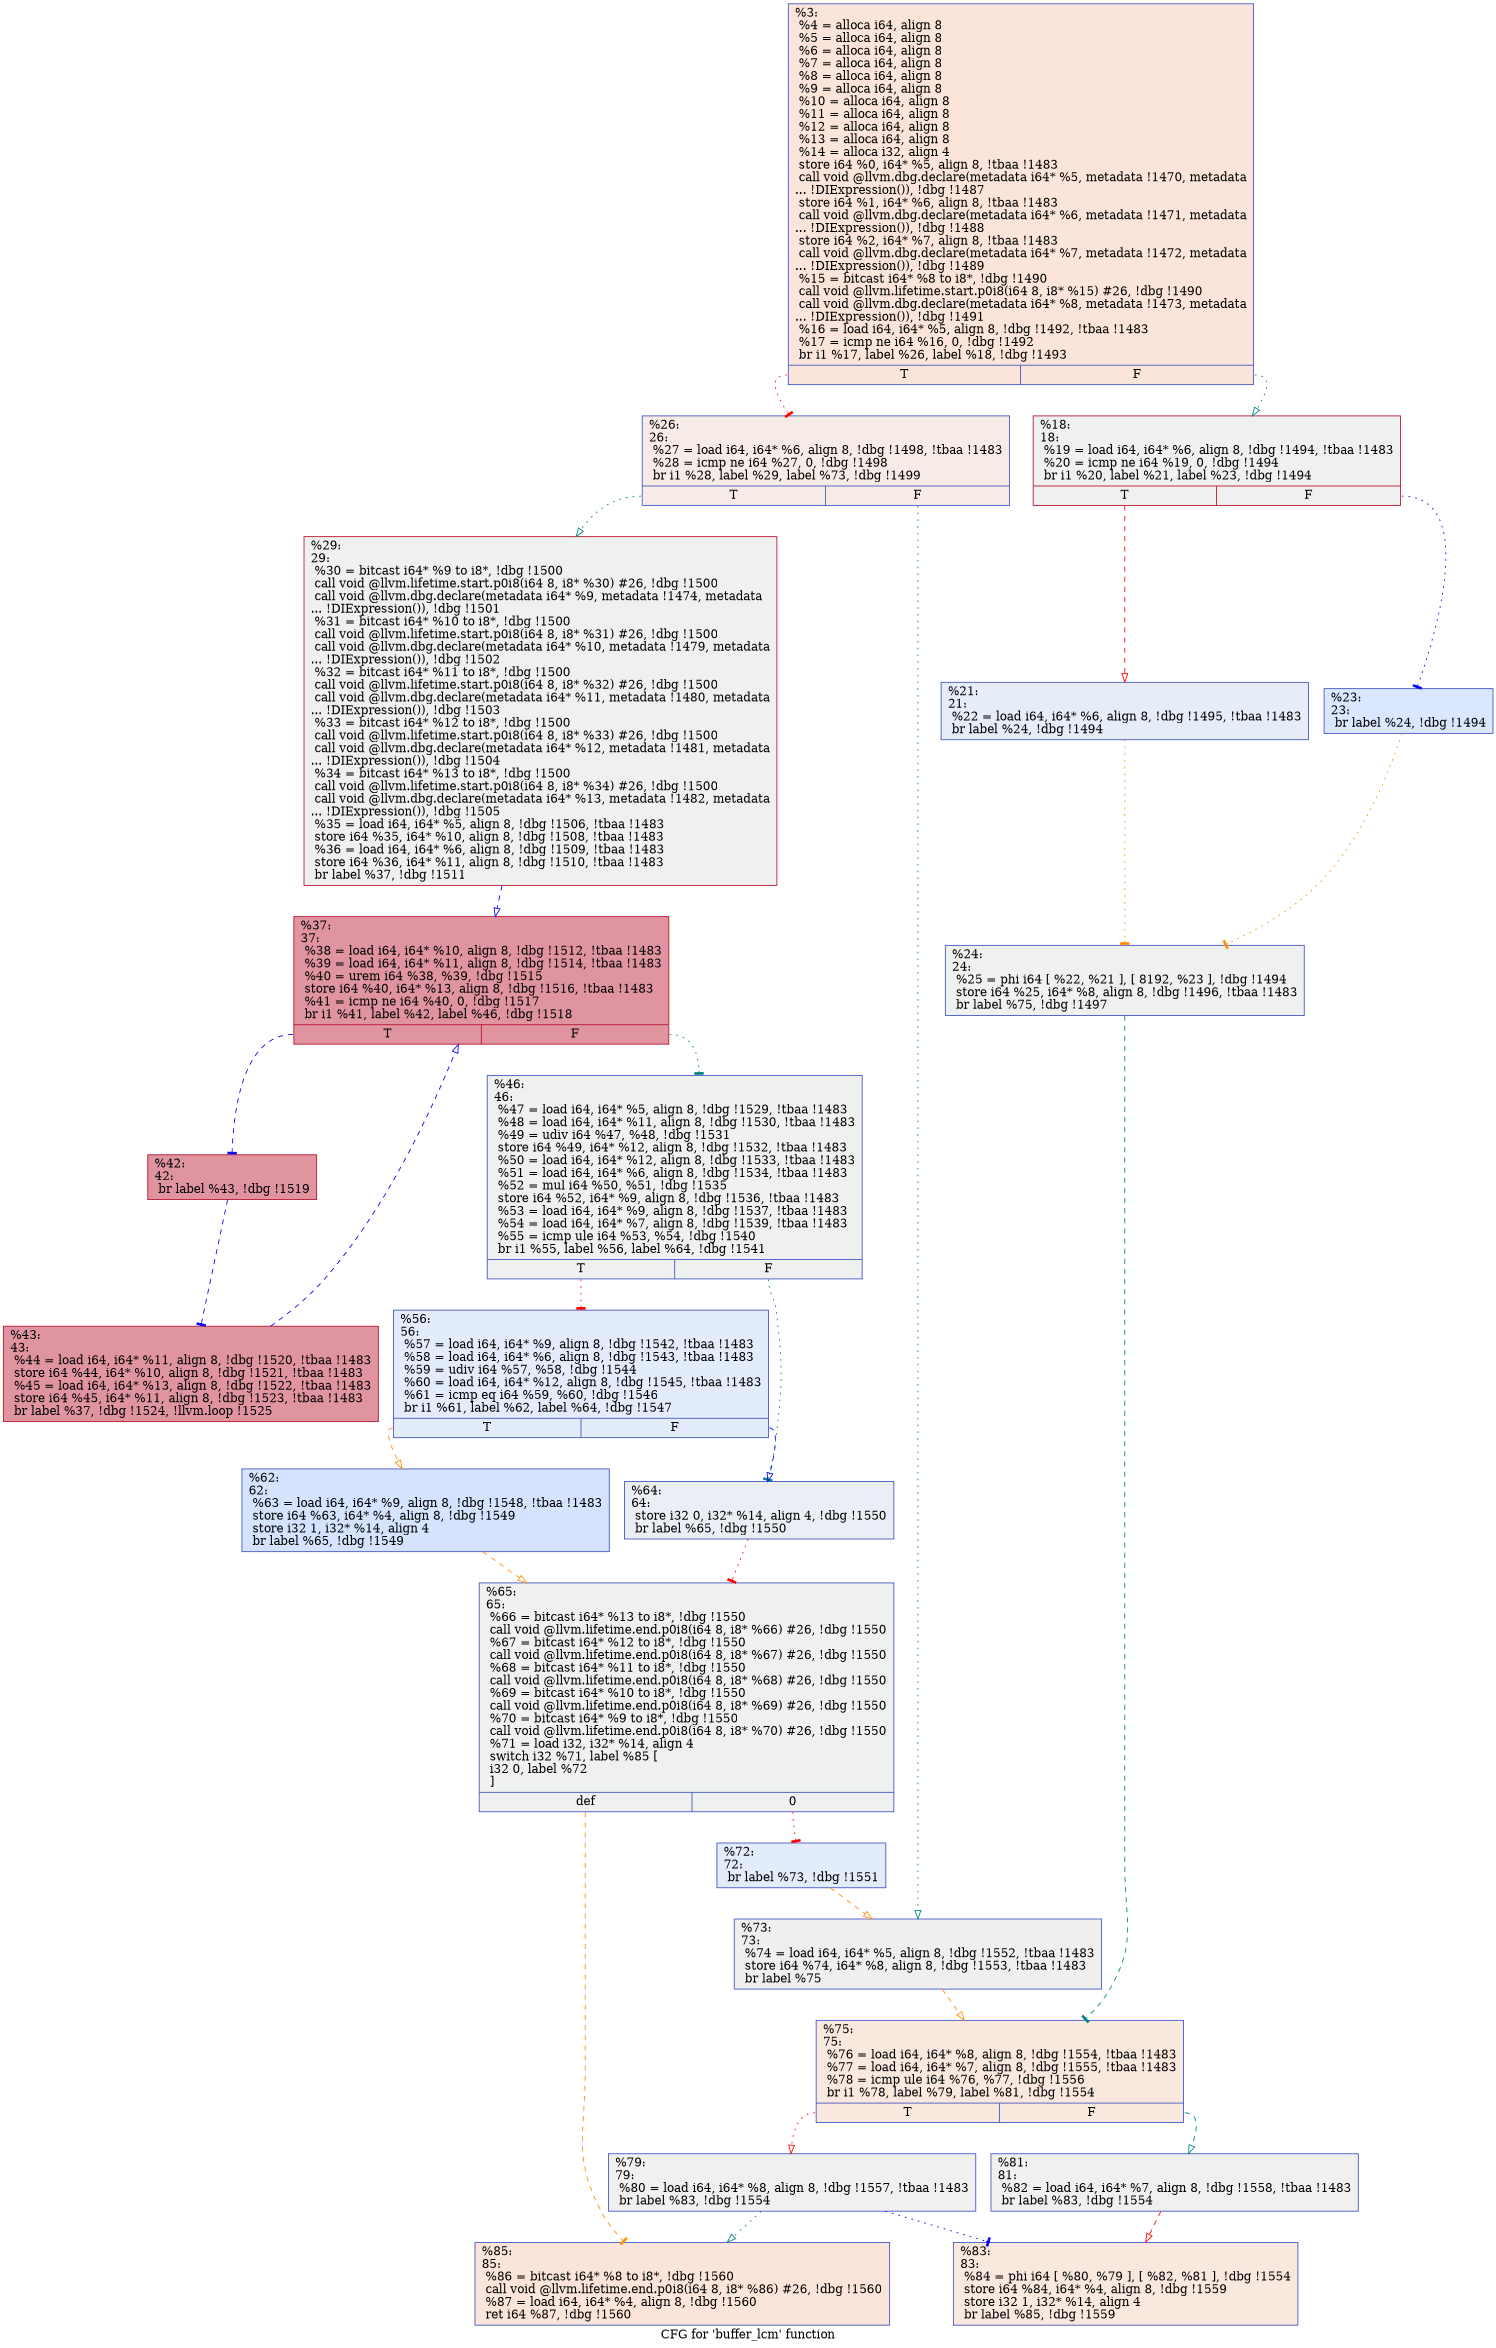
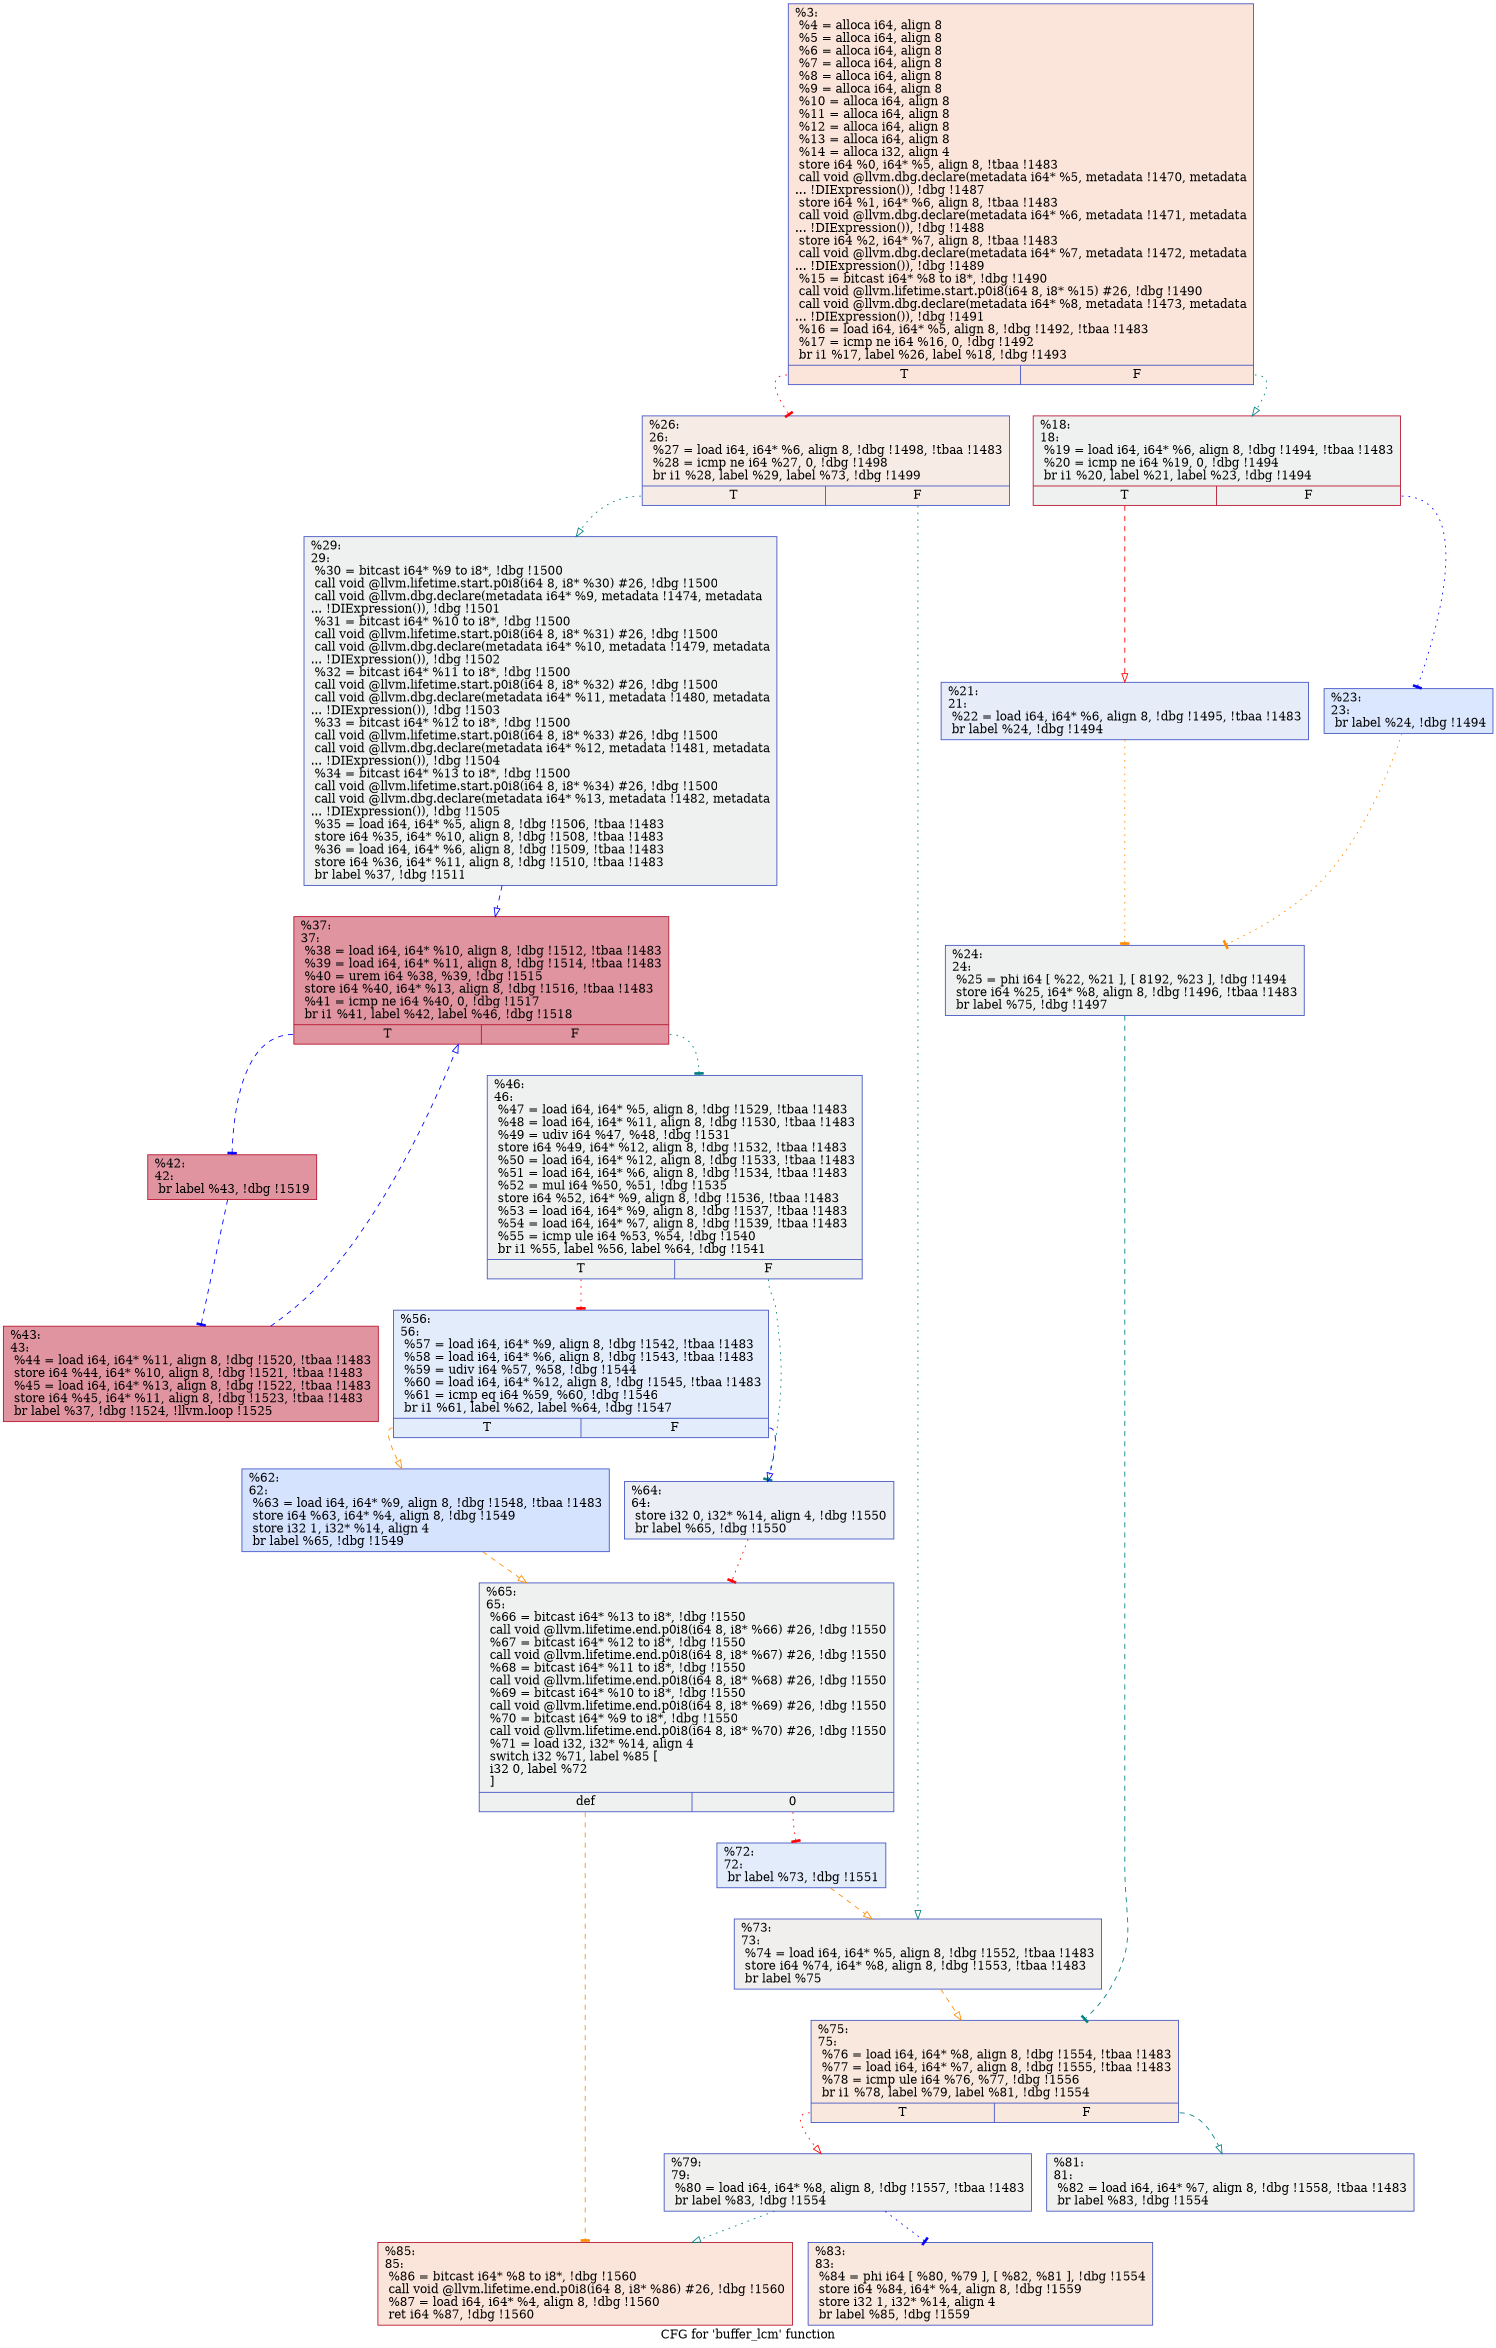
node "%29:": color #b70d28ff -> #3d50c3ff
edge "%81:" -> "%83:": removed
node "%85:": color #3d50c3ff -> #b70d28ff
